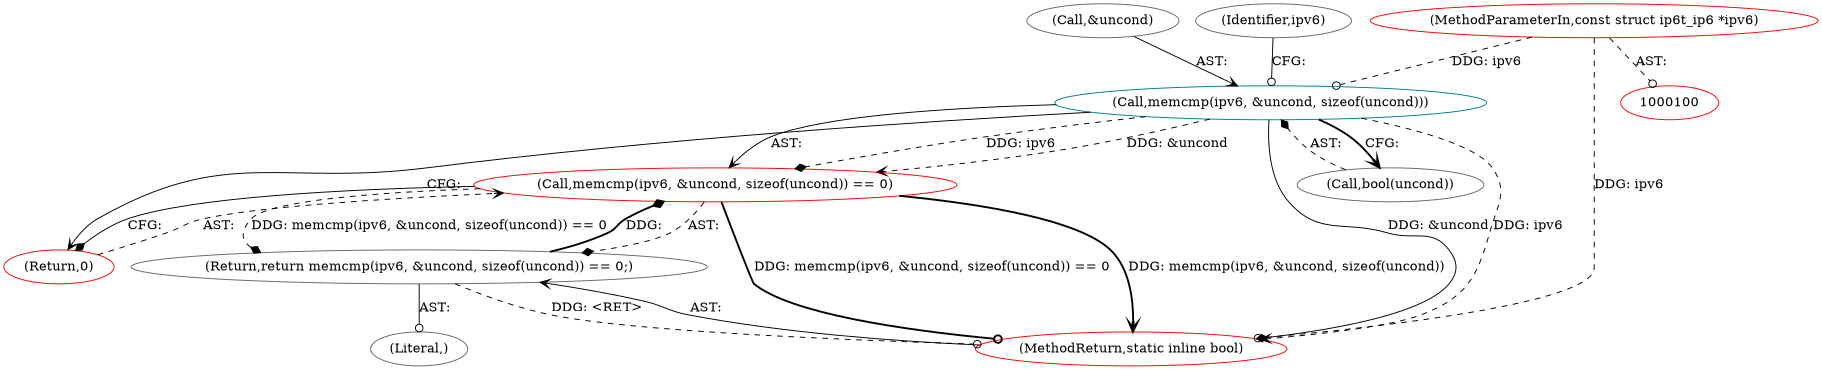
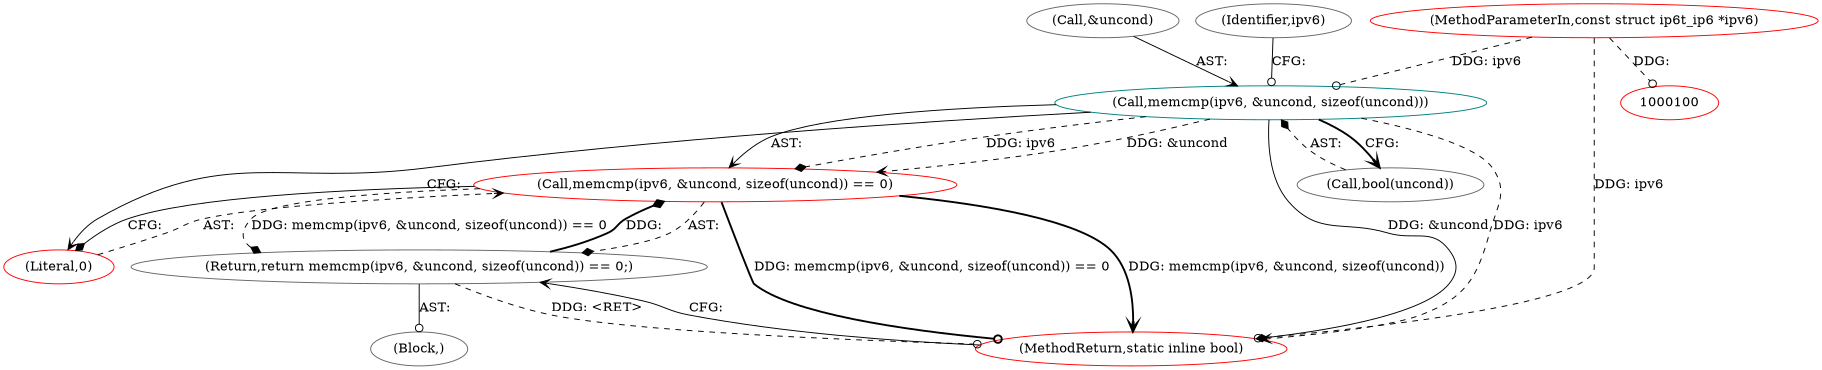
edge "(MethodParameterIn,const struct ip6t_ip6 *ipv6)" -> "1000100": label "AST: " -> "DDG: "
node "(Return,0)": label "(Return,0)" -> "(Literal,0)"
edge "(MethodReturn,static inline bool)" -> "(Return,return memcmp(ipv6, &uncond, sizeof(uncond)) == 0;)": label "AST: " -> "CFG: "
node "(Literal,)": label "(Literal,)" -> "(Block,)"
